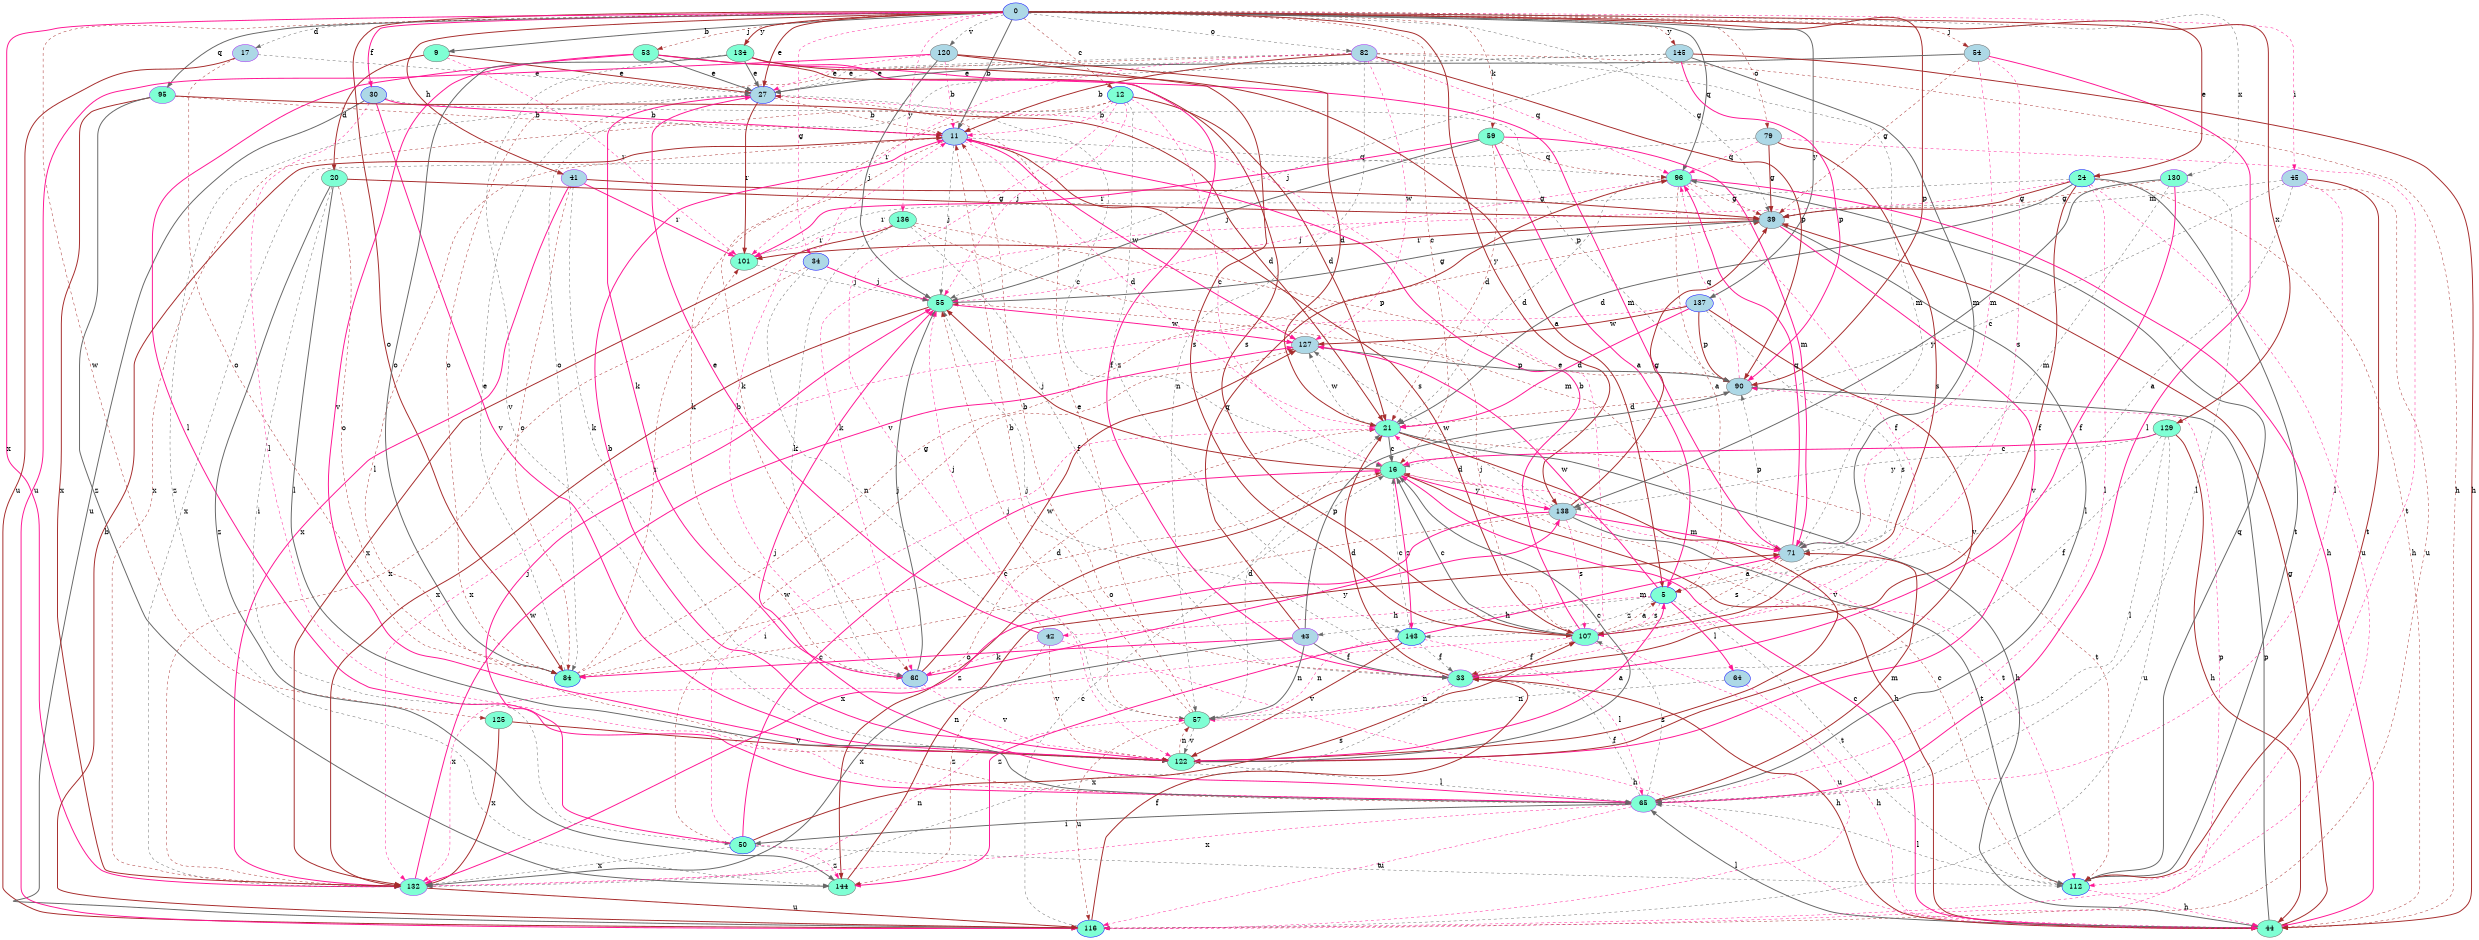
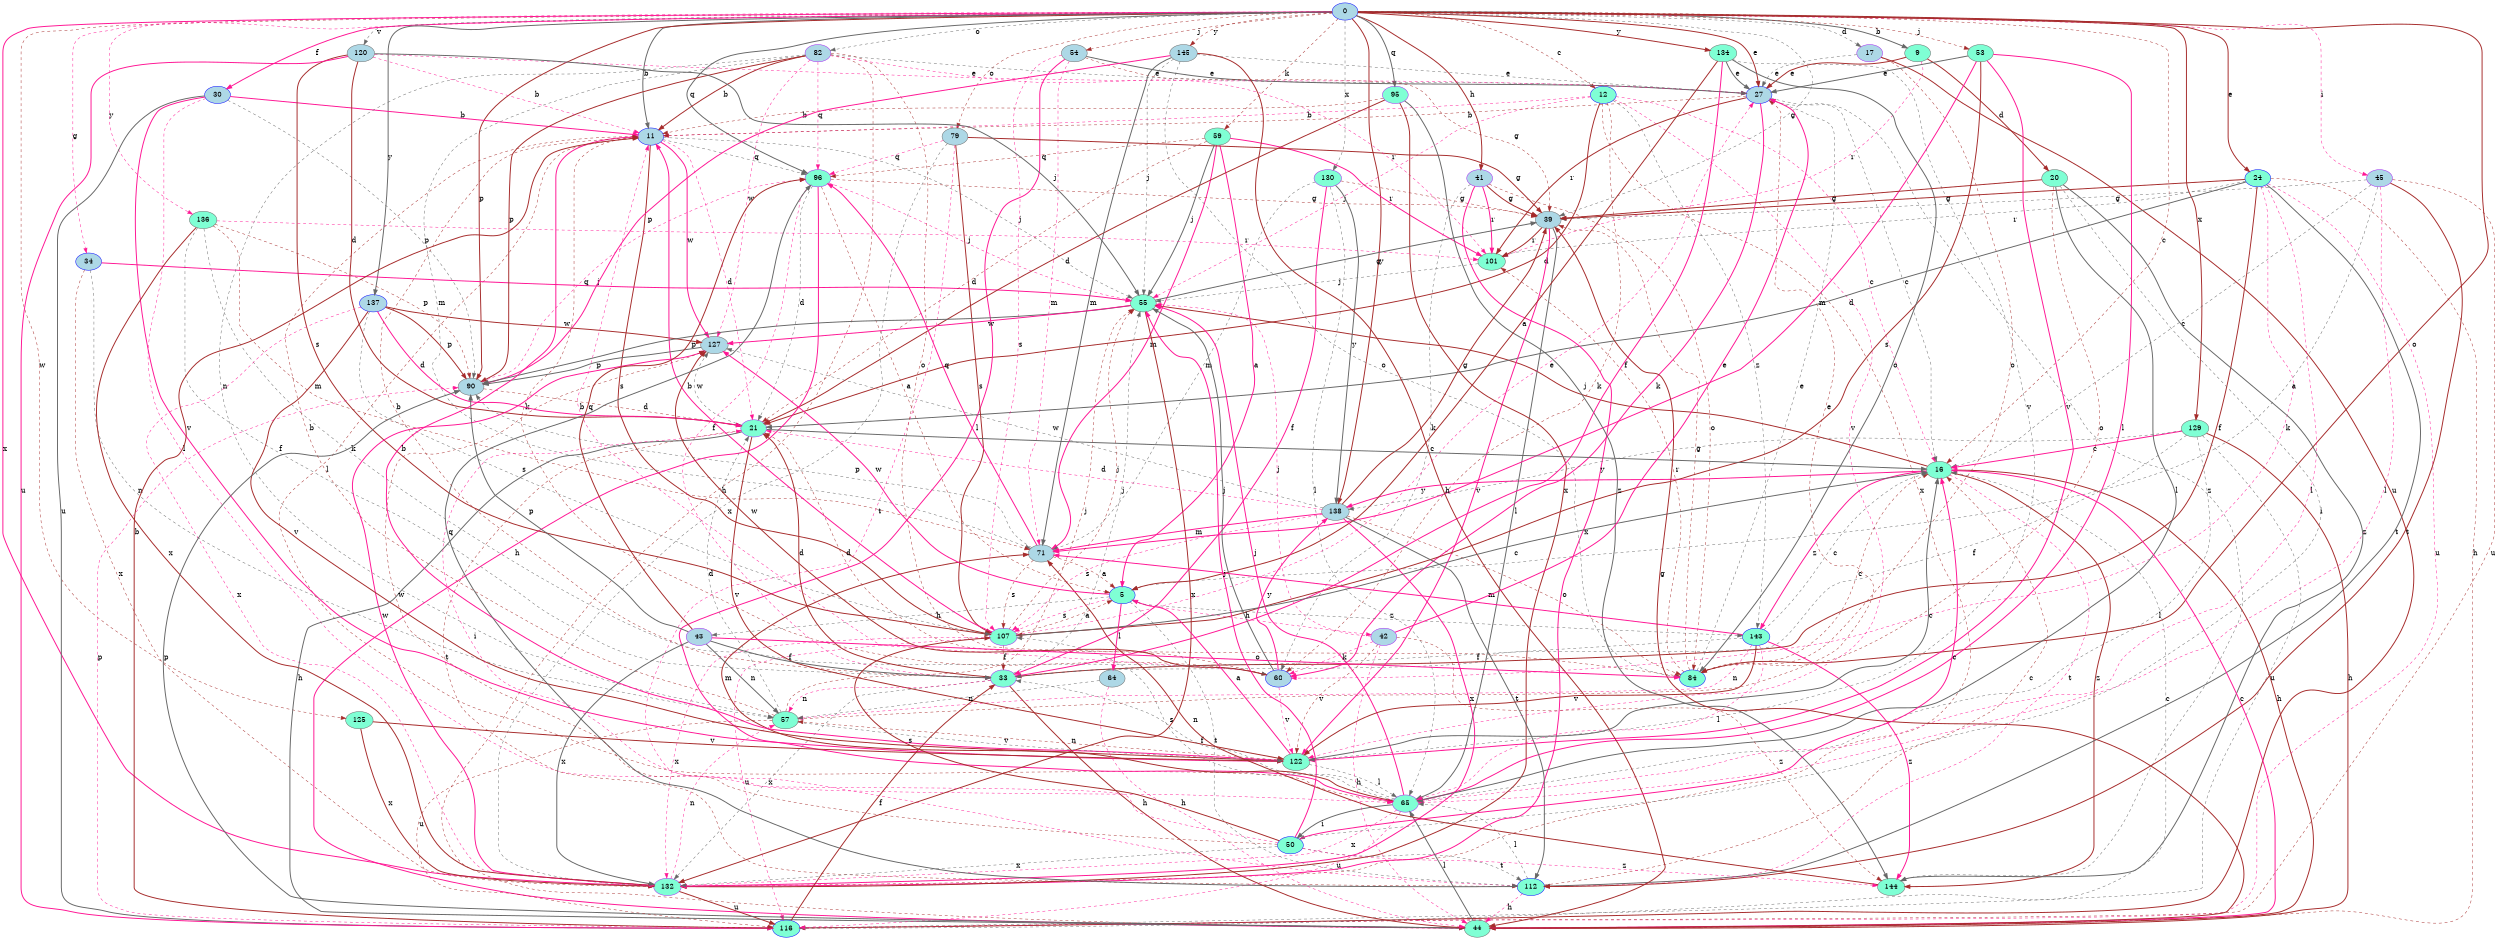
edge "45" -> "39": label "m" -> "g"
edge "55" -> "90": added, label "p"
node "64": color blue -> gray40
